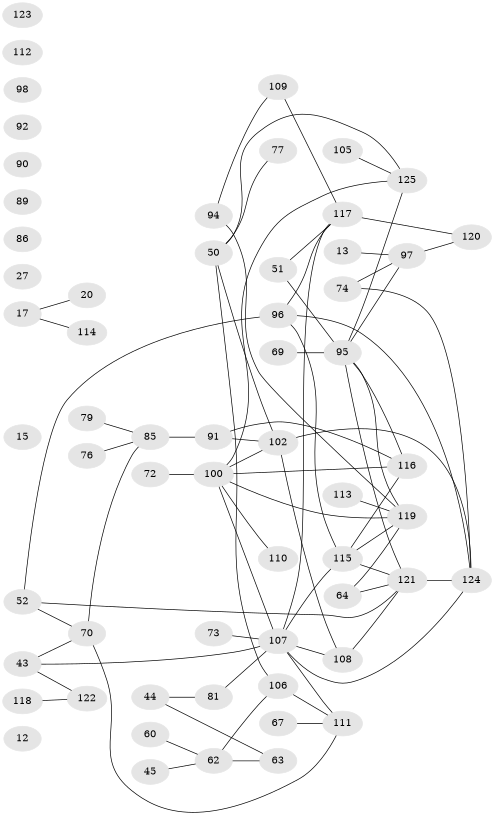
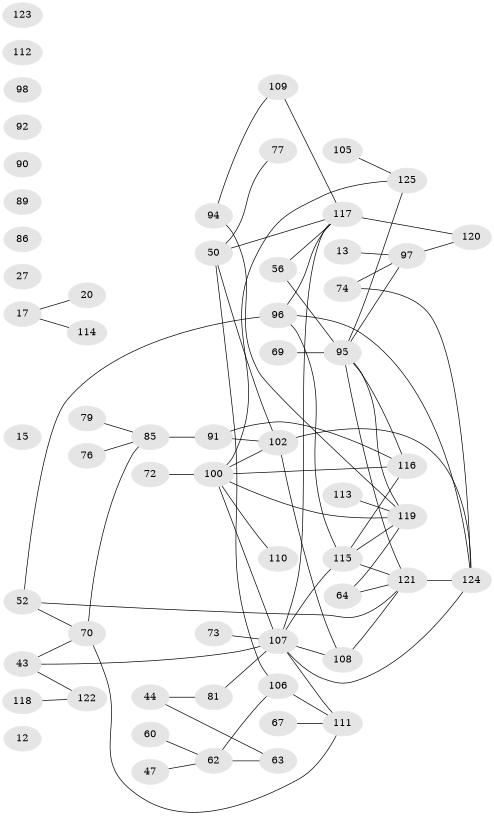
edge "125" -- "50": now "117" -- "50"
node "51": label "51" -> "56"
node "45": label "45" -> "47"
